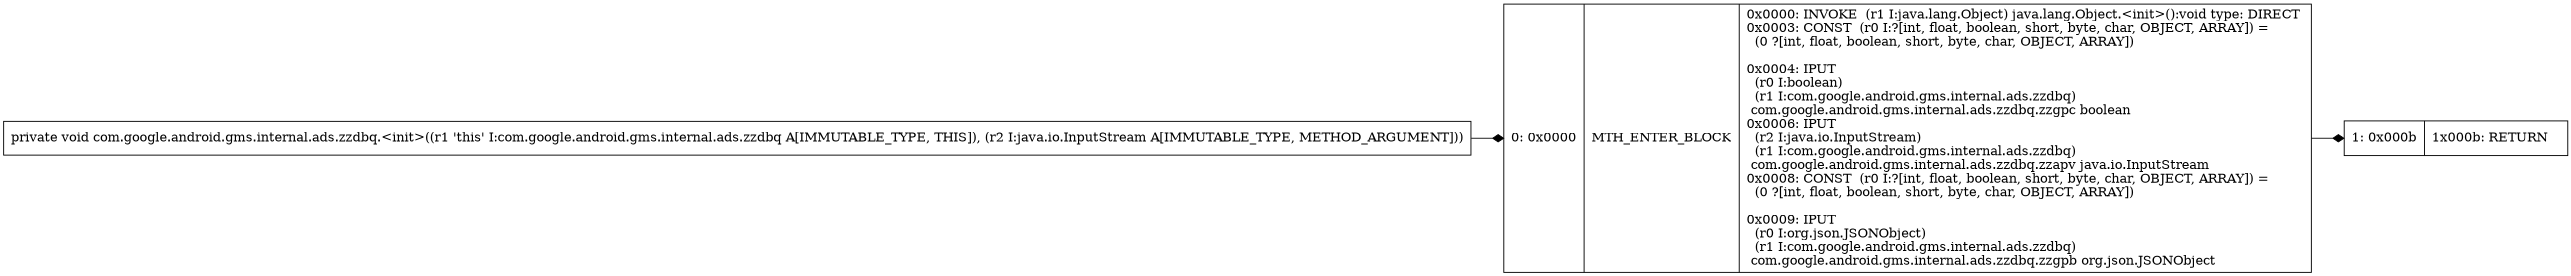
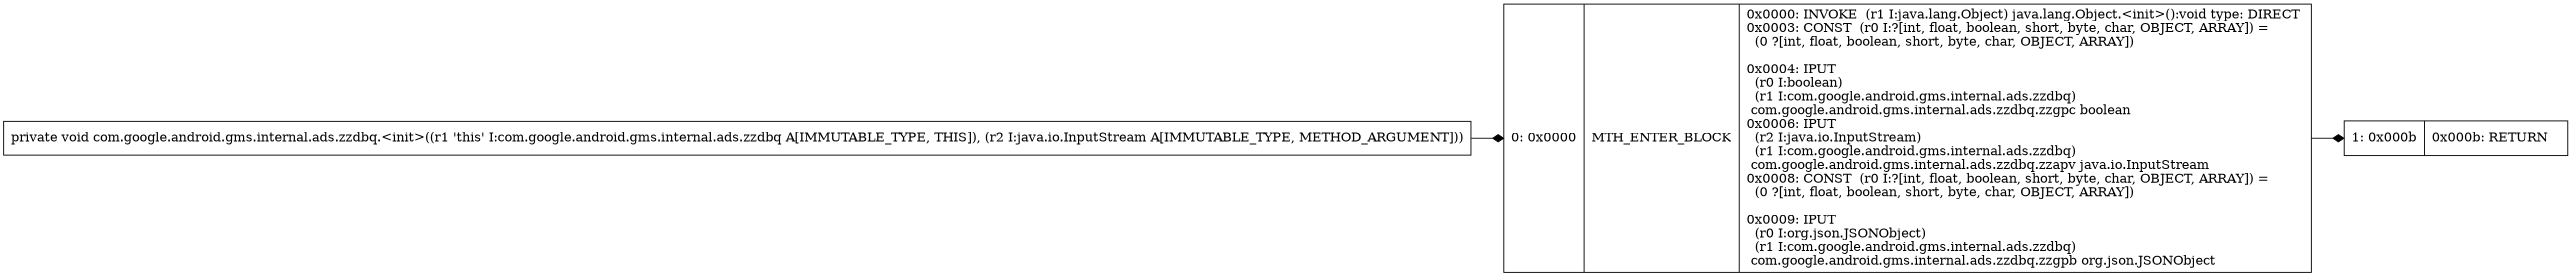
node "1: 0x000b": text "1x000b: RETURN" -> "0x000b: RETURN"
